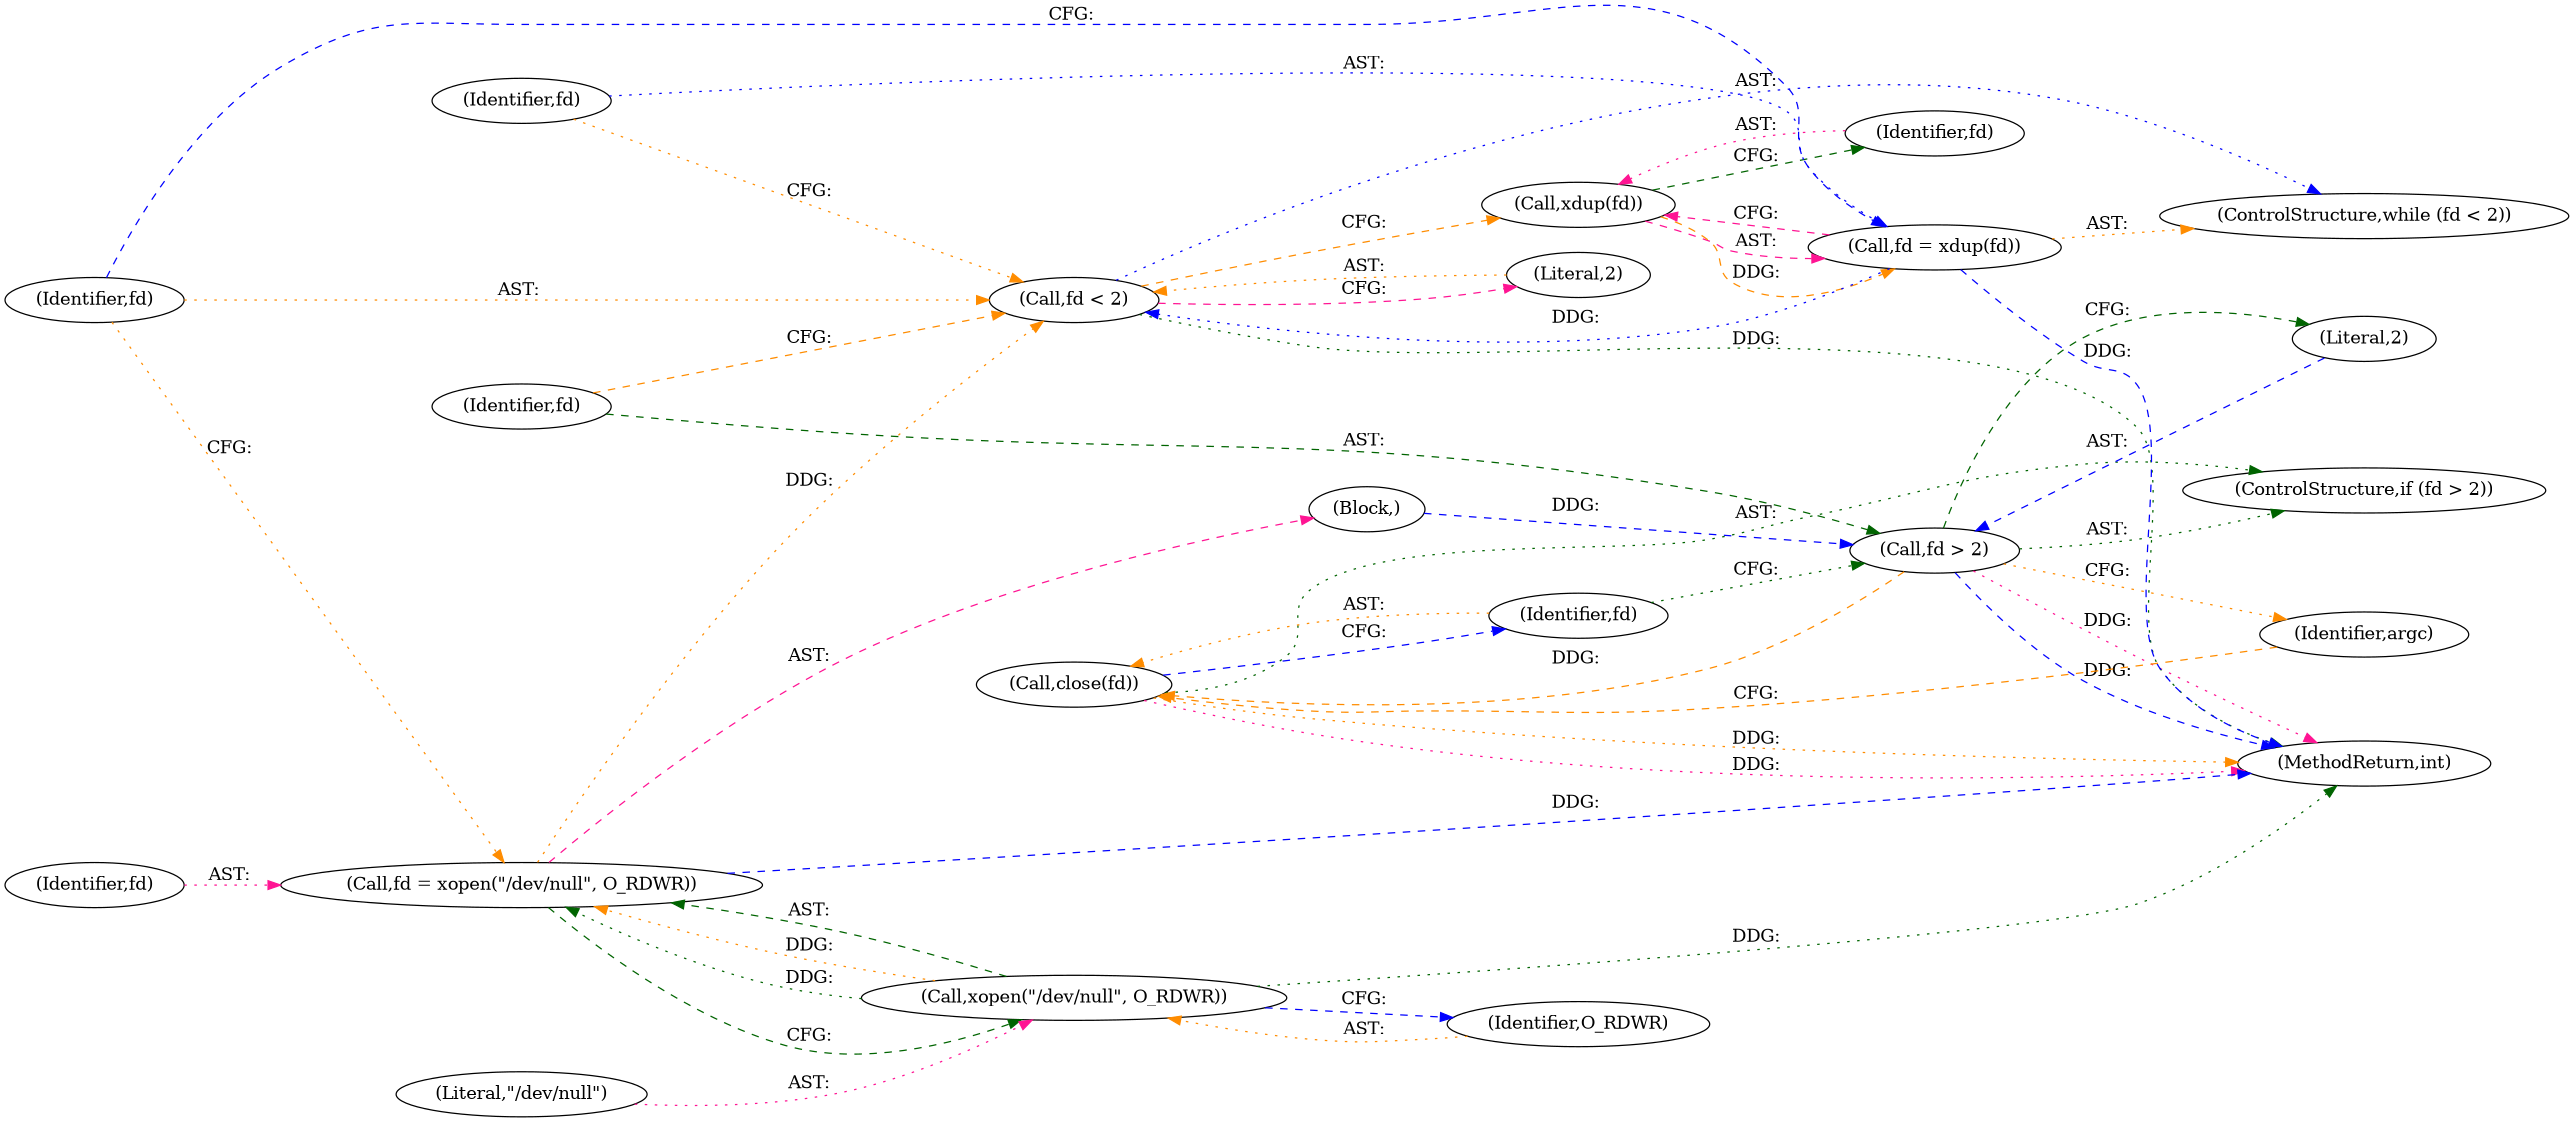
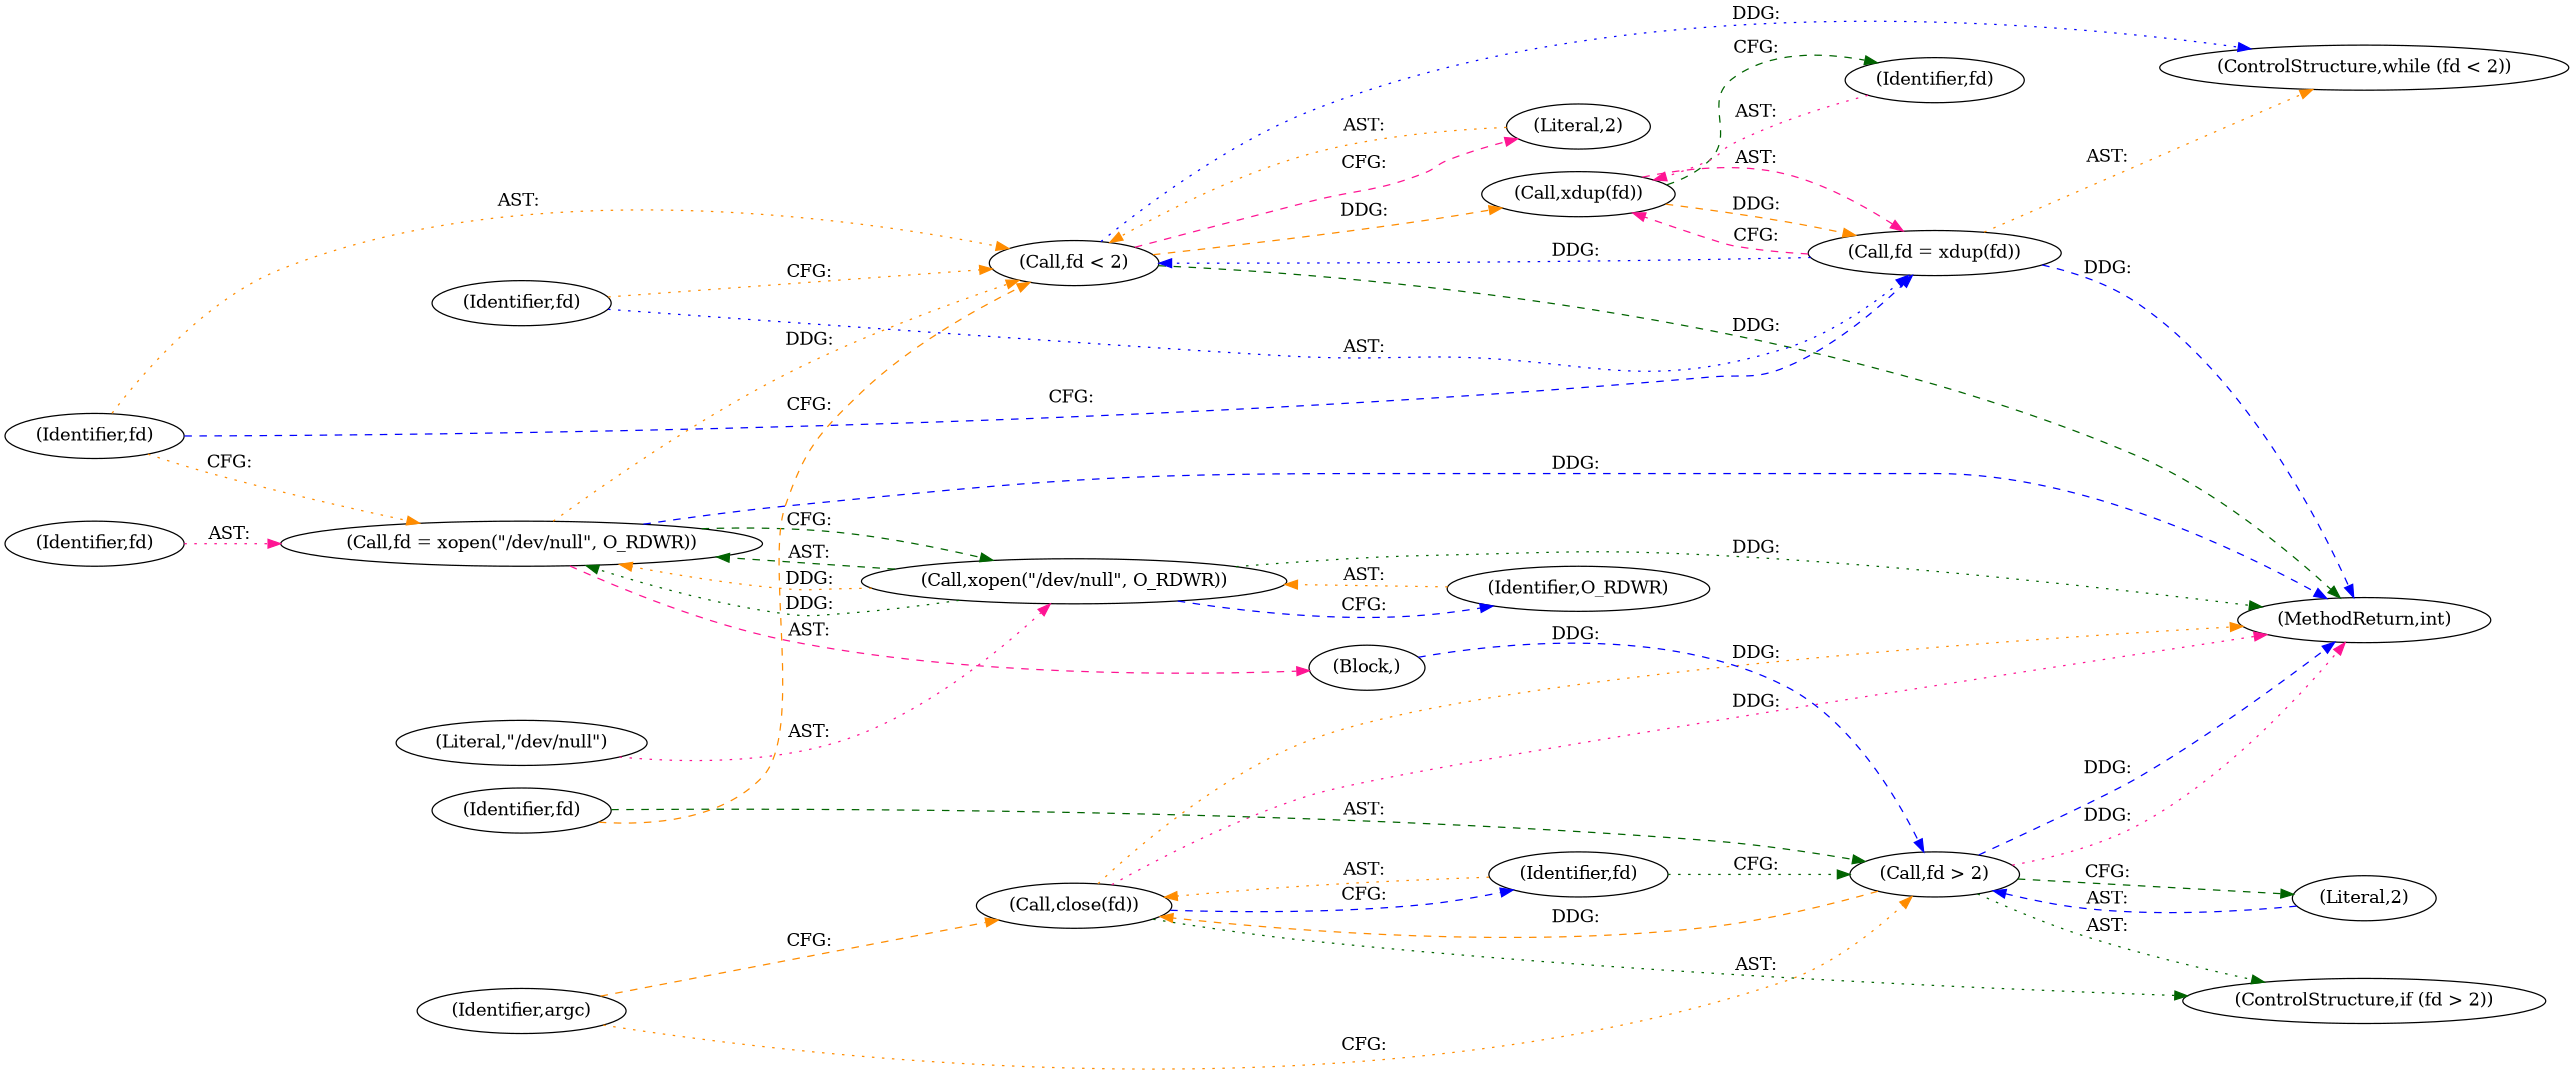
edge "(Call,fd < 2)" -> "(ControlStructure,while (fd < 2))": label "AST: " -> "DDG: "
edge "(Call,fd < 2)" -> "(Call,xdup(fd))": label "CFG: " -> "DDG: "
edge "(Call,fd < 2)" -> "(MethodReturn,int)": style dotted -> dashed
edge "(Call,fd > 2)" -> "(Identifier,argc)": reversed
